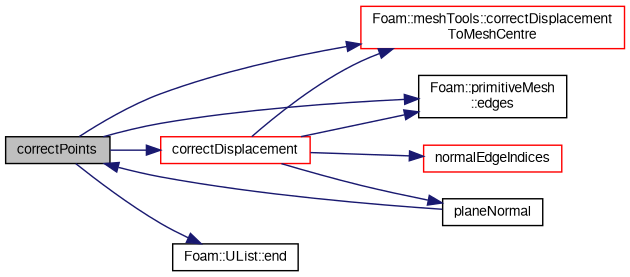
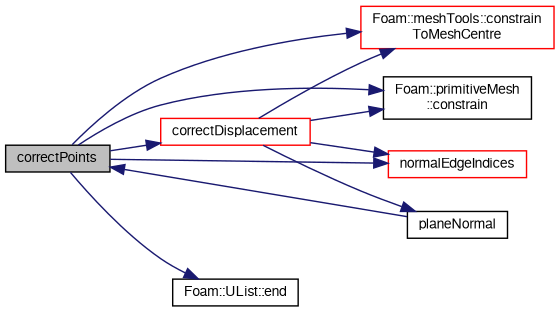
node "Foam::meshTools::correctDisplacement ToMeshCentre": label "Foam::meshTools::correctDisplacement ToMeshCentre" -> "Foam::meshTools::constrain ToMeshCentre"
node "Foam::primitiveMesh ::edges": label "Foam::primitiveMesh ::edges" -> "Foam::primitiveMesh ::constrain"
edge "correctPoints" -> "normalEdgeIndices": added
